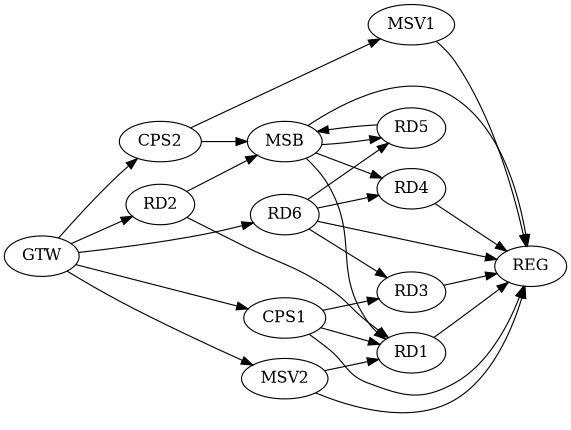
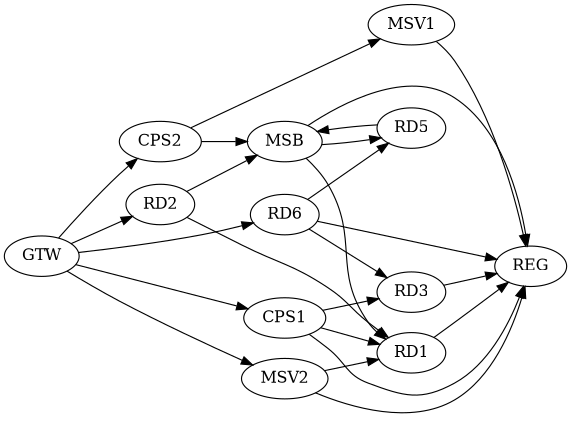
node "RD4": removed
